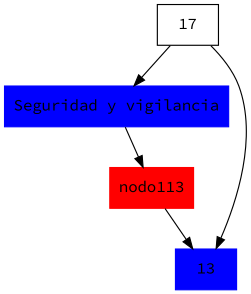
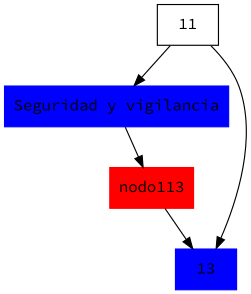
node "17": label "17" -> "11"
